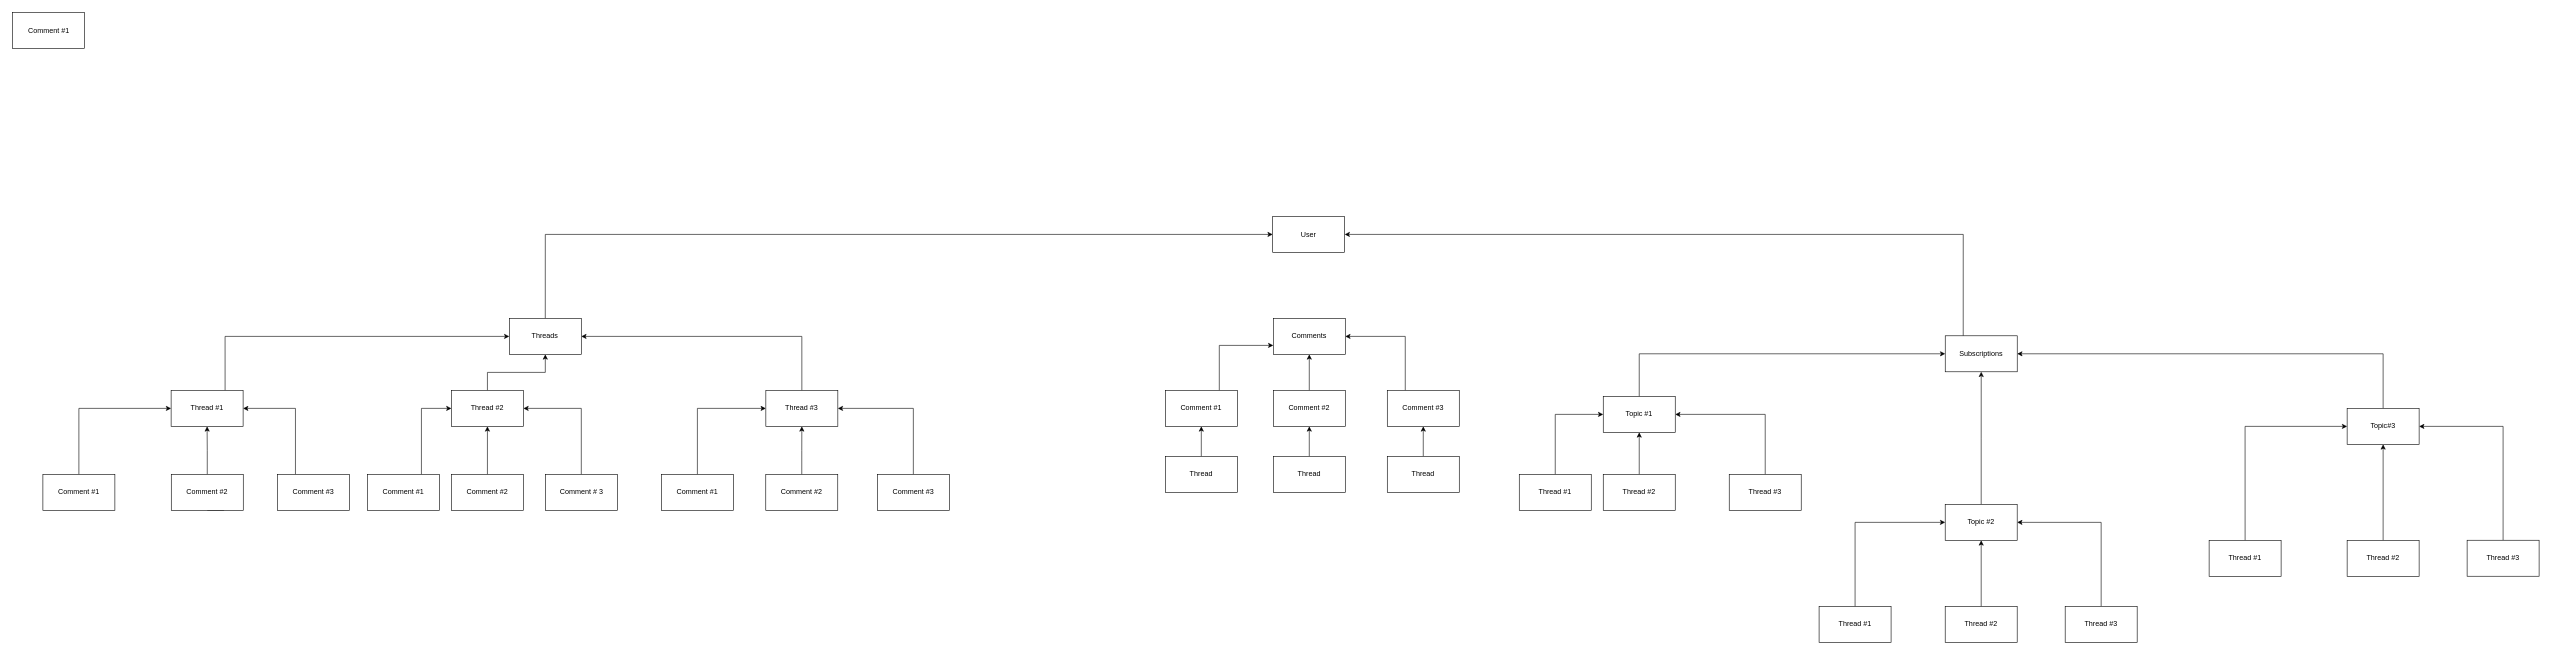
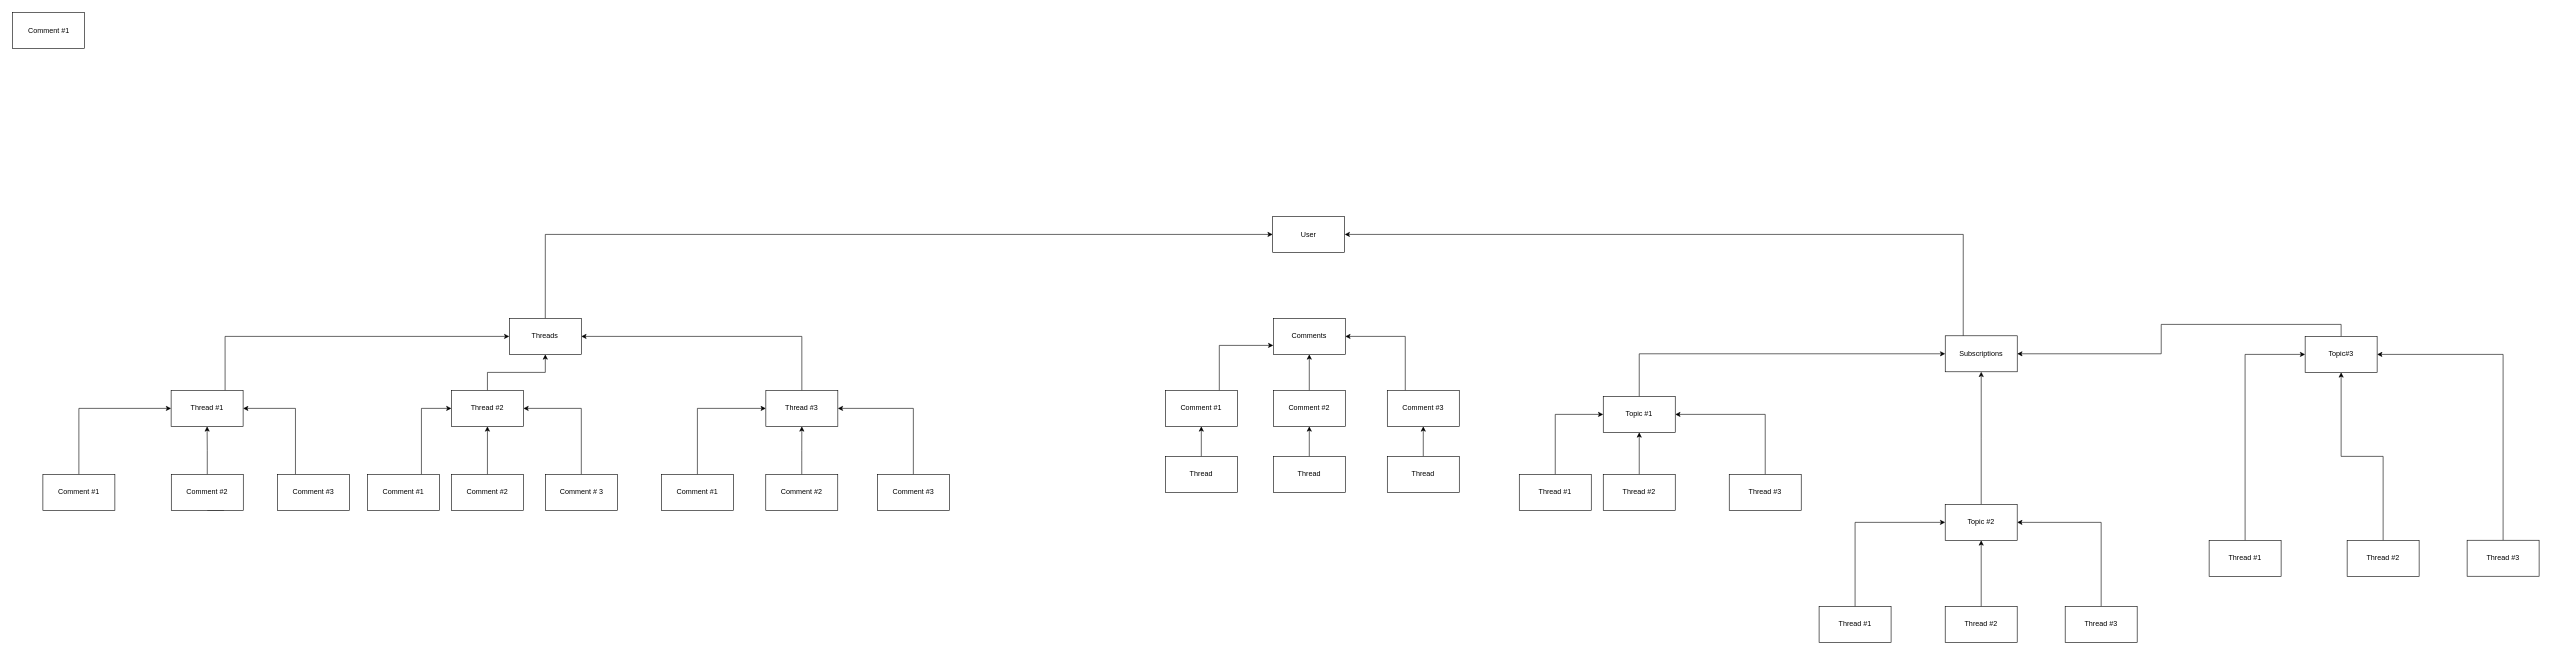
node "Topic#3": moved (2384, 426) -> (2342, 354)
